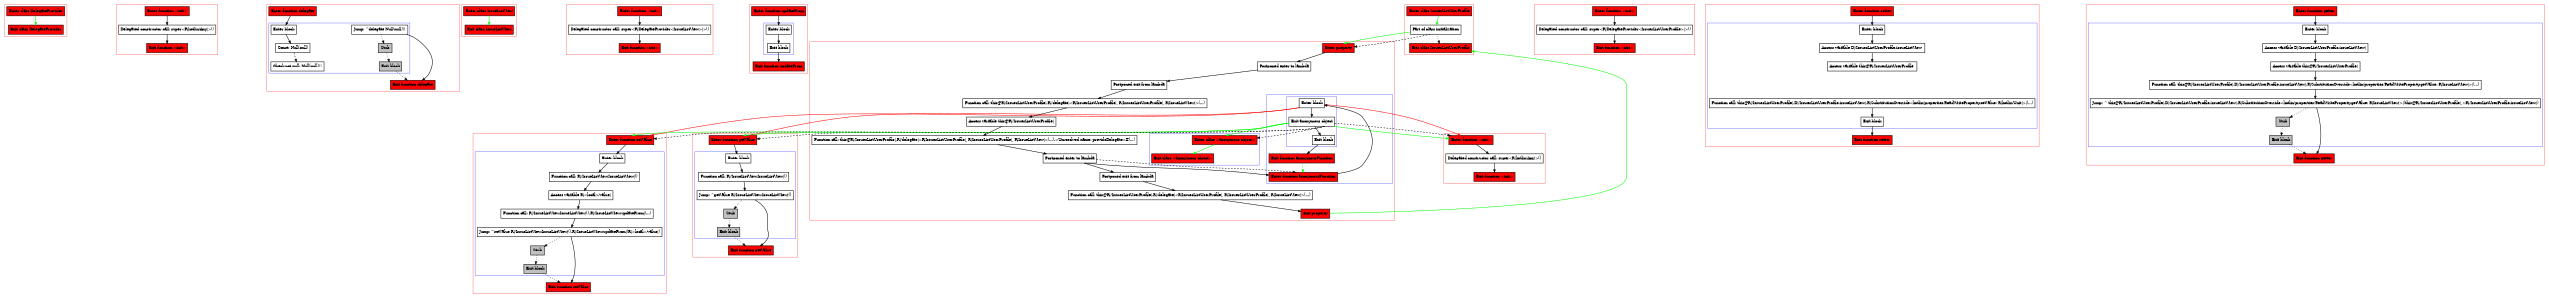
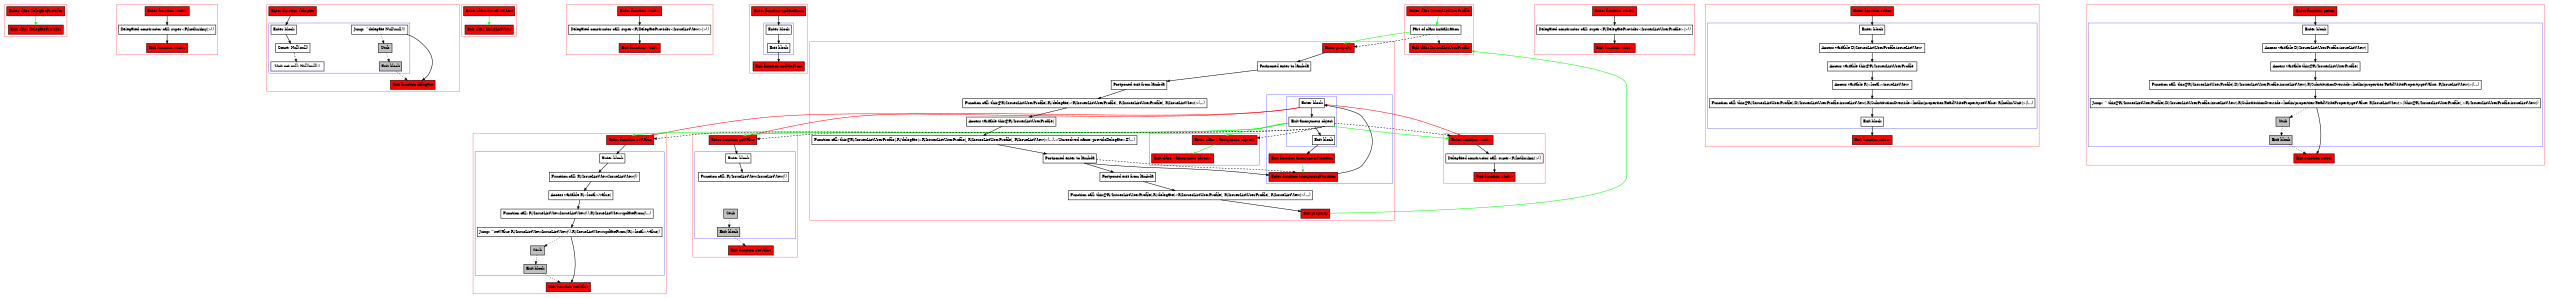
node "Check not null: Null(null)!!": label "Check not null: Null(null)!!" -> "Unit not null: Null(null)!!"
node "Access variable R|<local>/issueListView|": added
node "Jump: ^getValue R|/IssueListView.IssueListView|()": removed
